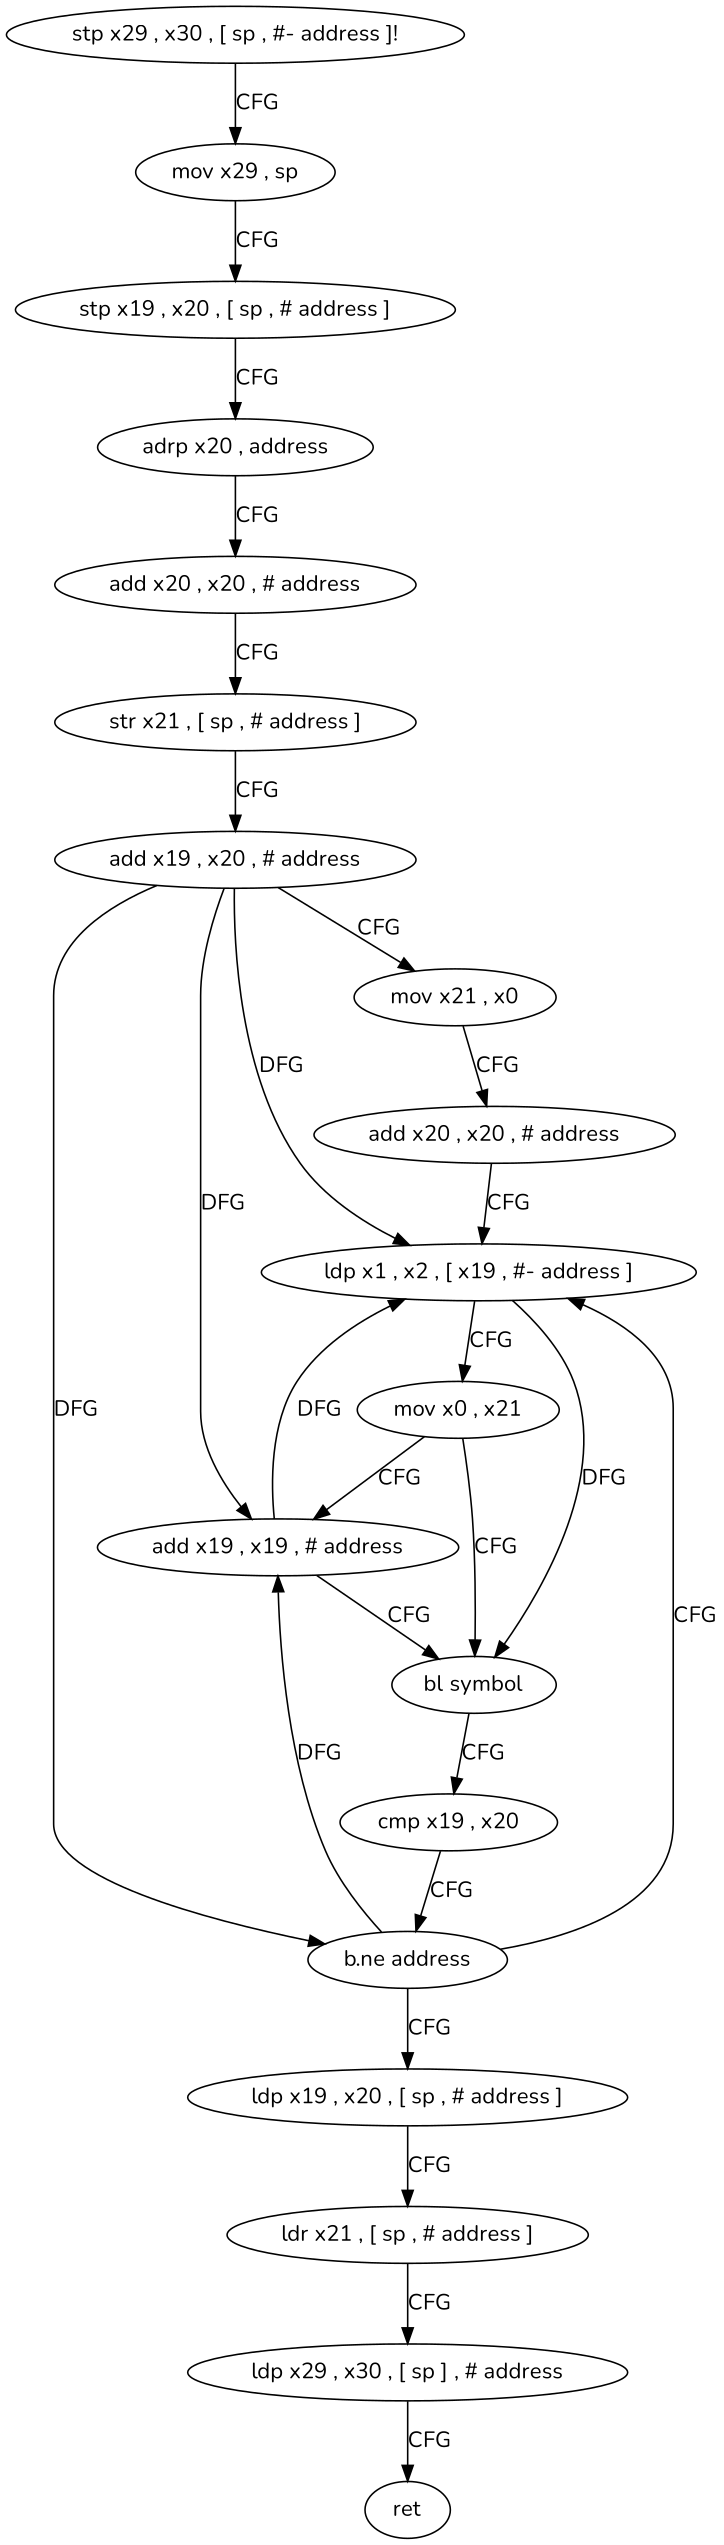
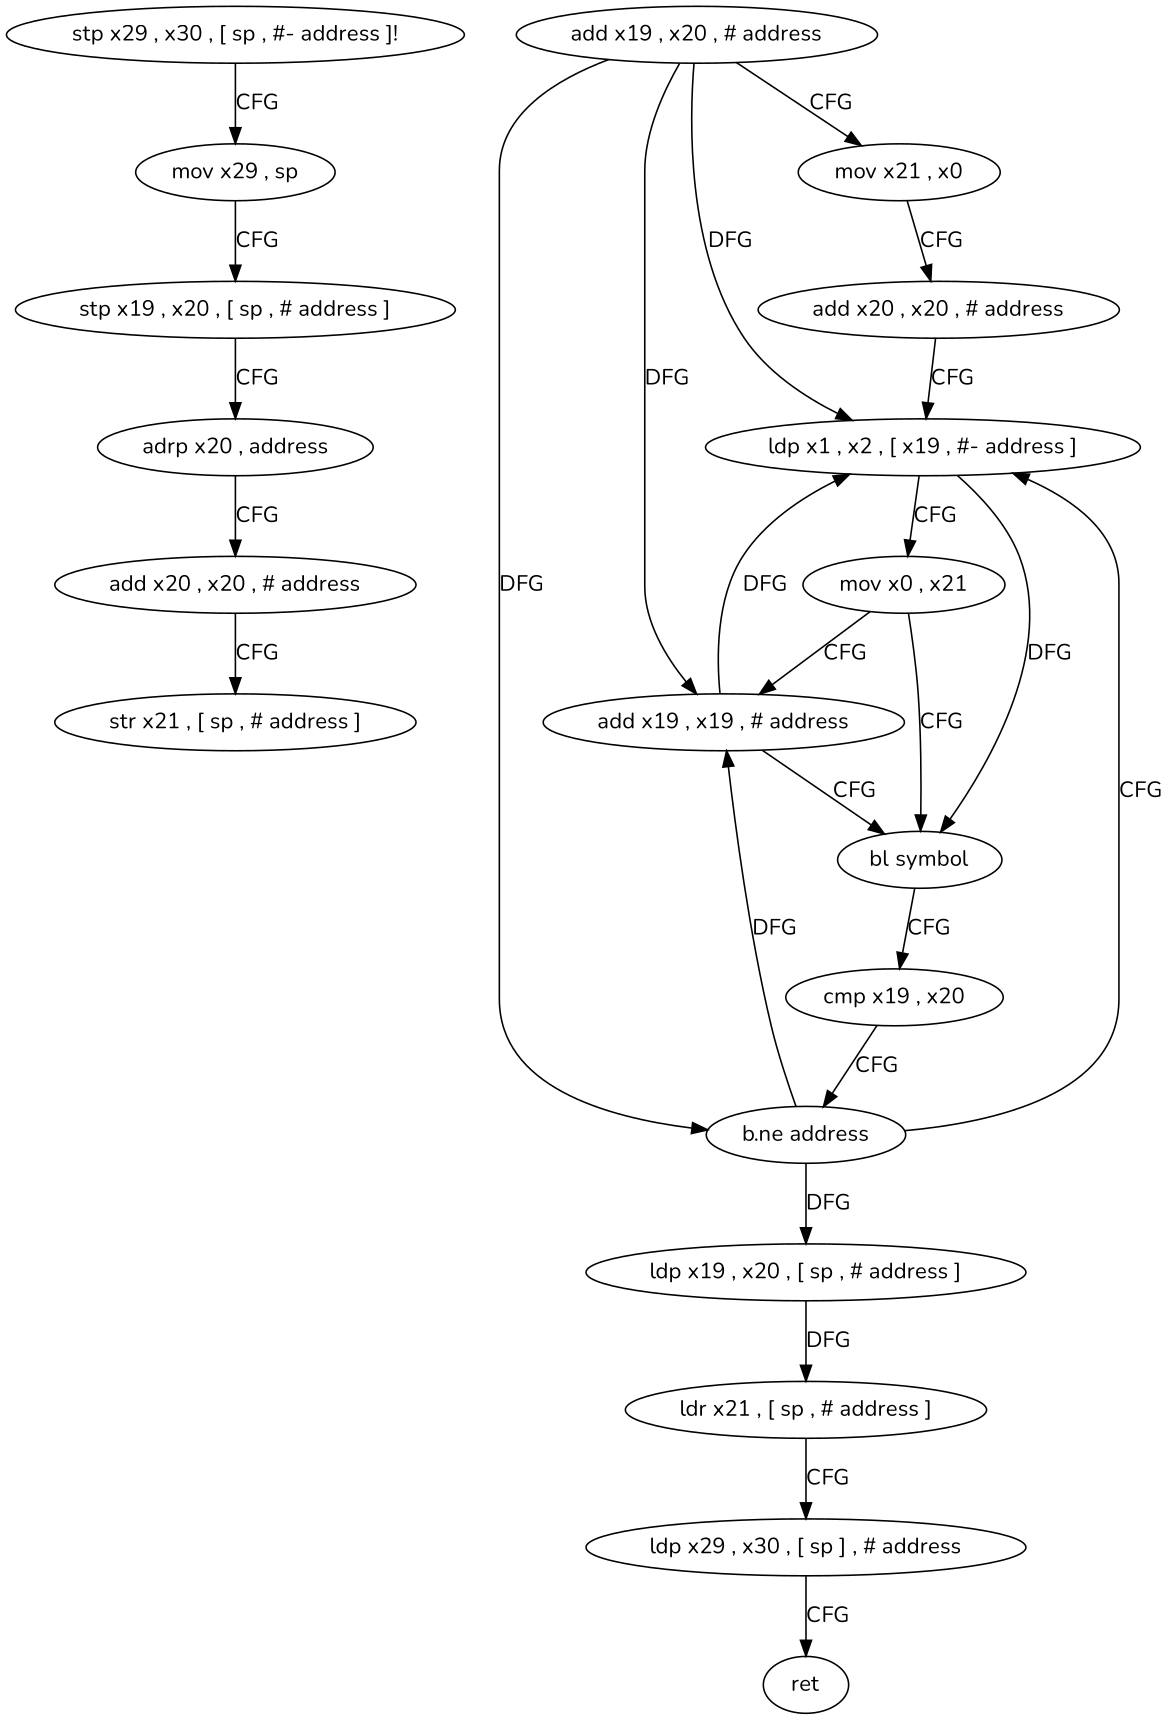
edge "str x21 , [ sp , # address ]" -> "add x19 , x20 , # address": removed, label "CFG"
edge "b.ne address" -> "ldp x19 , x20 , [ sp , # address ]": label "CFG" -> "DFG"
edge "ldp x19 , x20 , [ sp , # address ]" -> "ldr x21 , [ sp , # address ]": label "CFG" -> "DFG"
